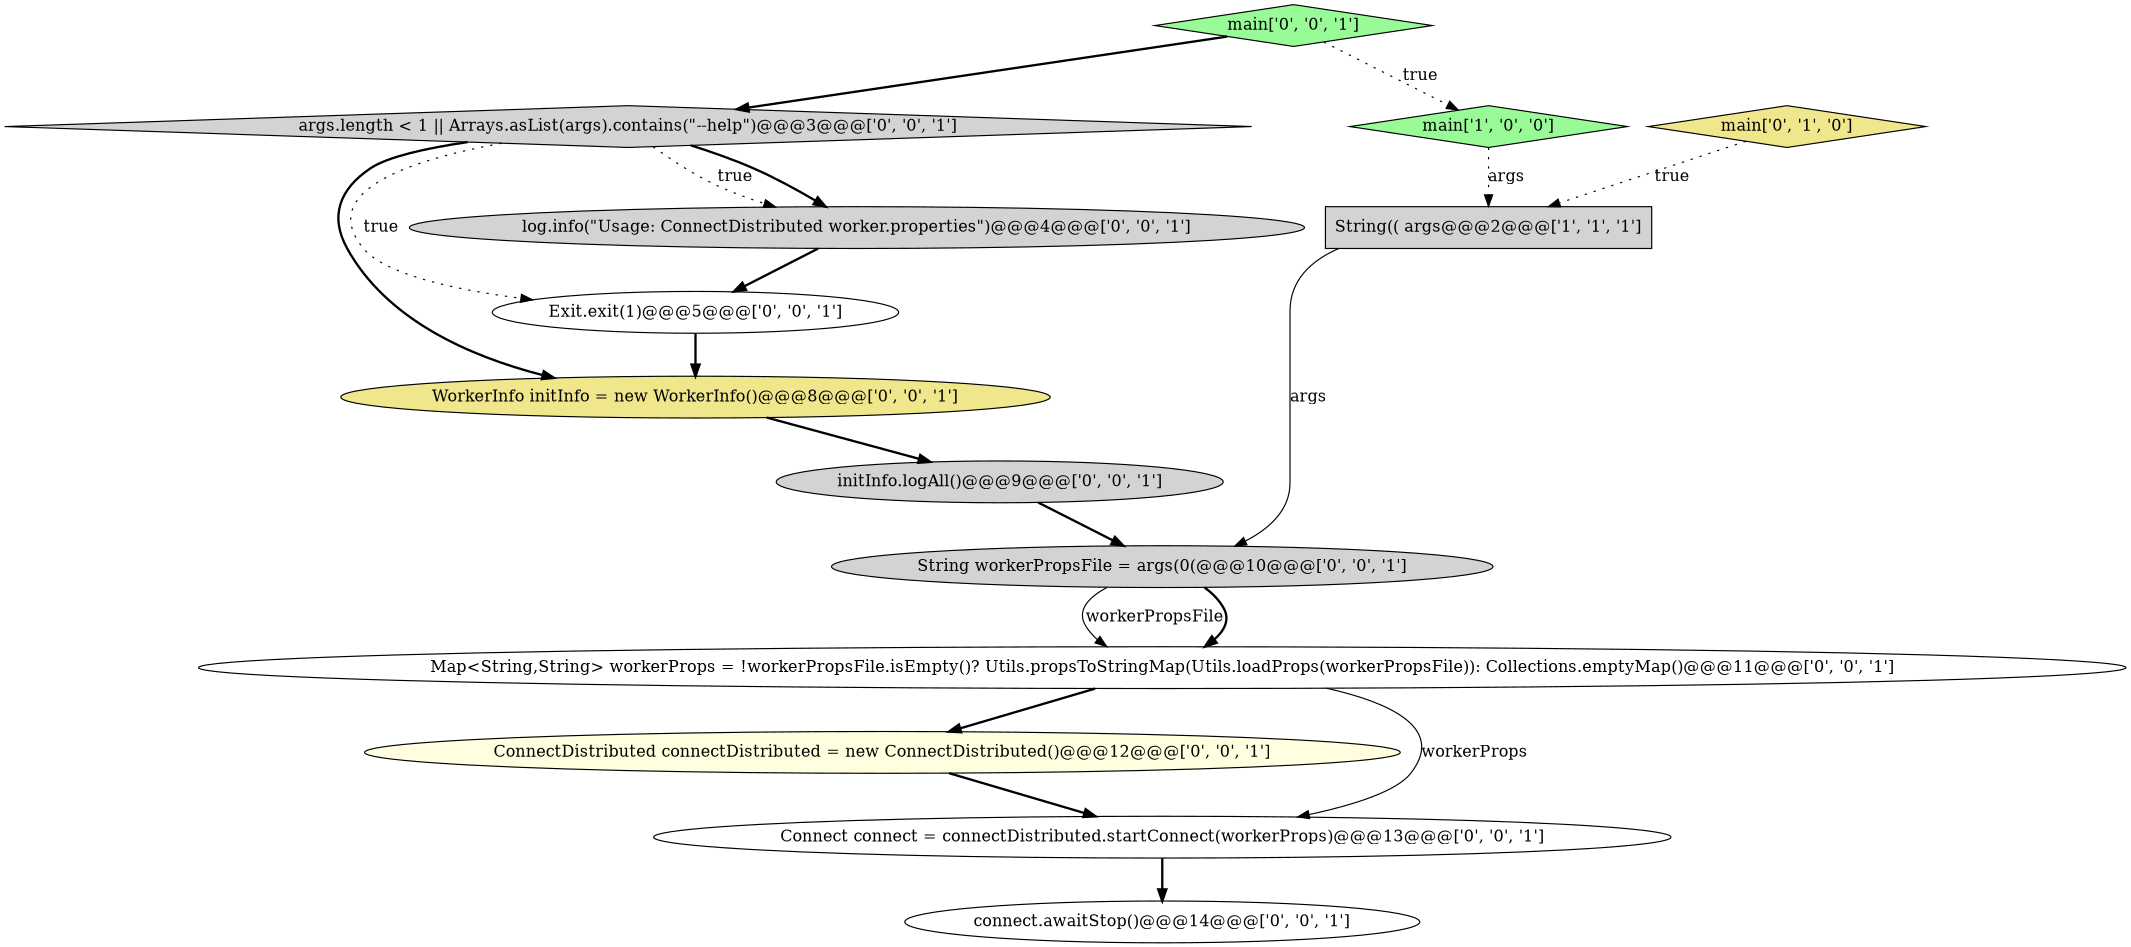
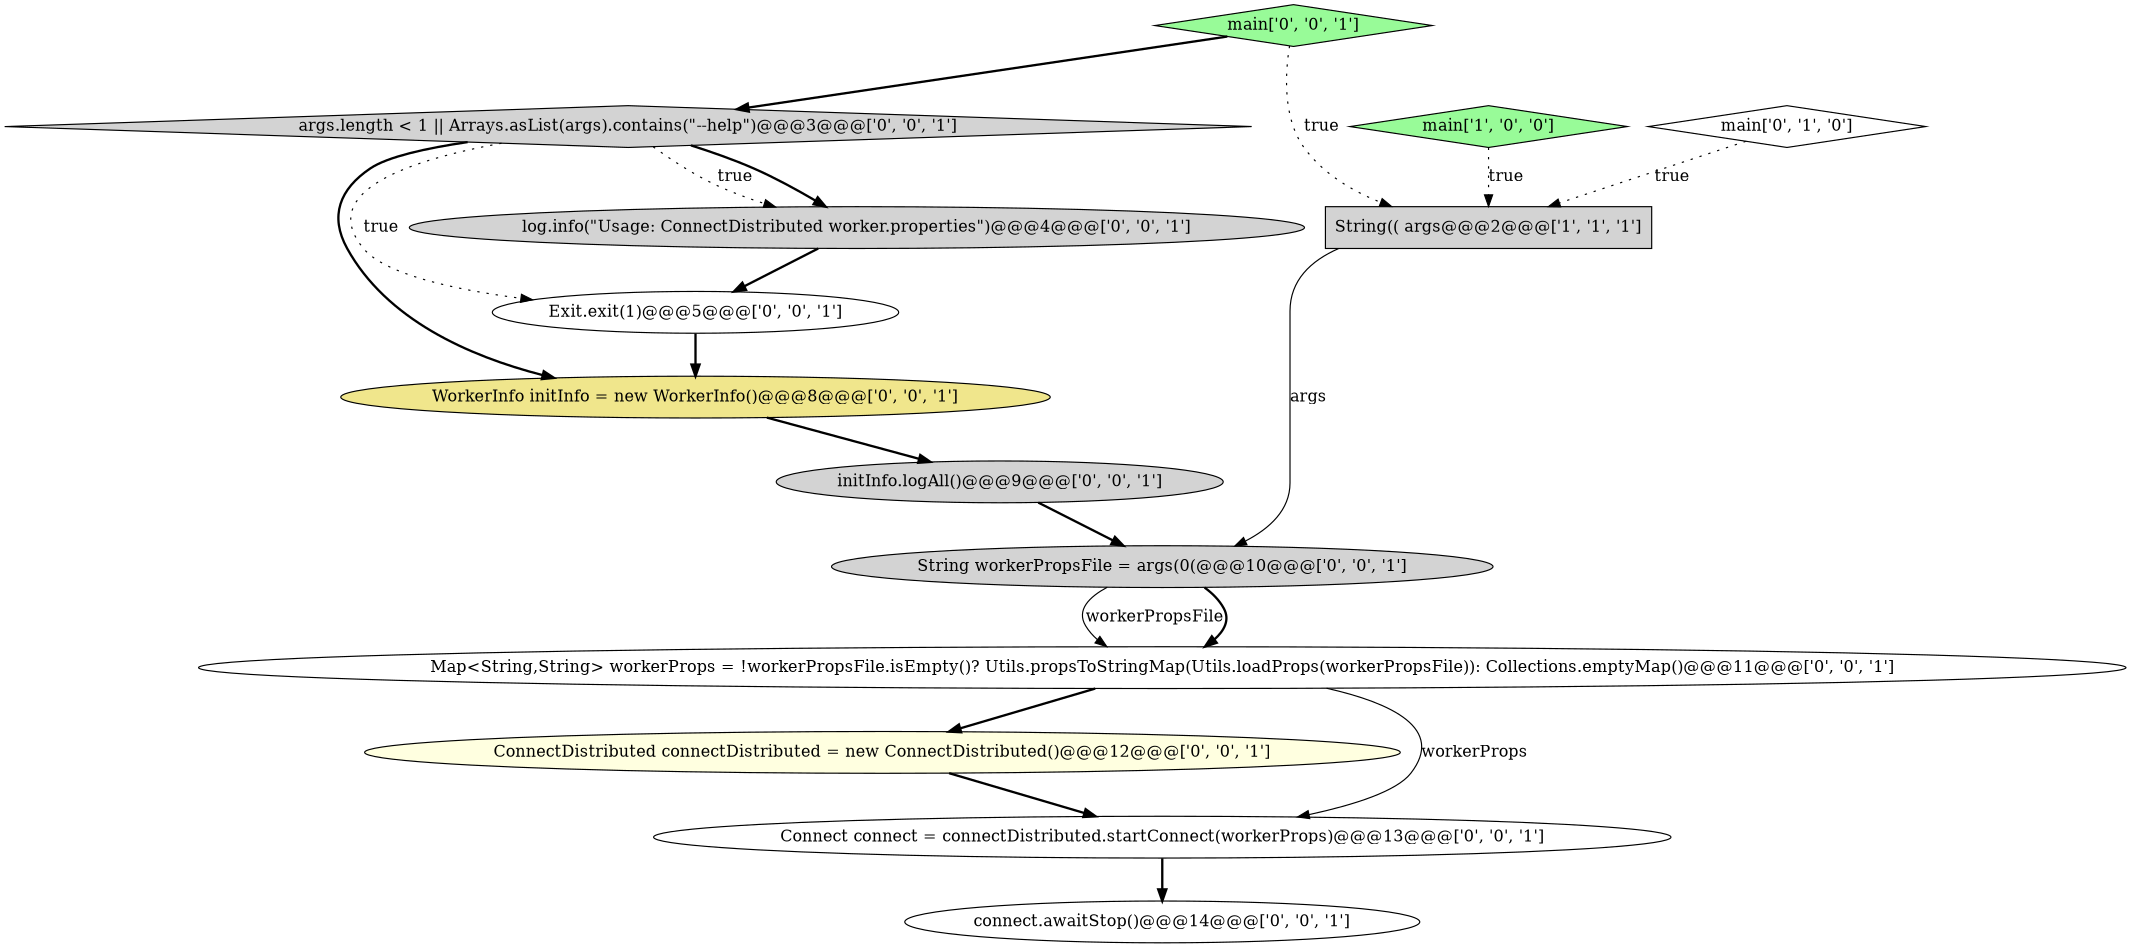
edge "main['0', '0', '1']" -> "main['1', '0', '0']": now "main['0', '0', '1']" -> "String(( args@@@2@@@['1', '1', '1']"
node "main['0', '1', '0']": fillcolor khaki -> white
edge "main['1', '0', '0']" -> "String(( args@@@2@@@['1', '1', '1']": label "args" -> "true"
